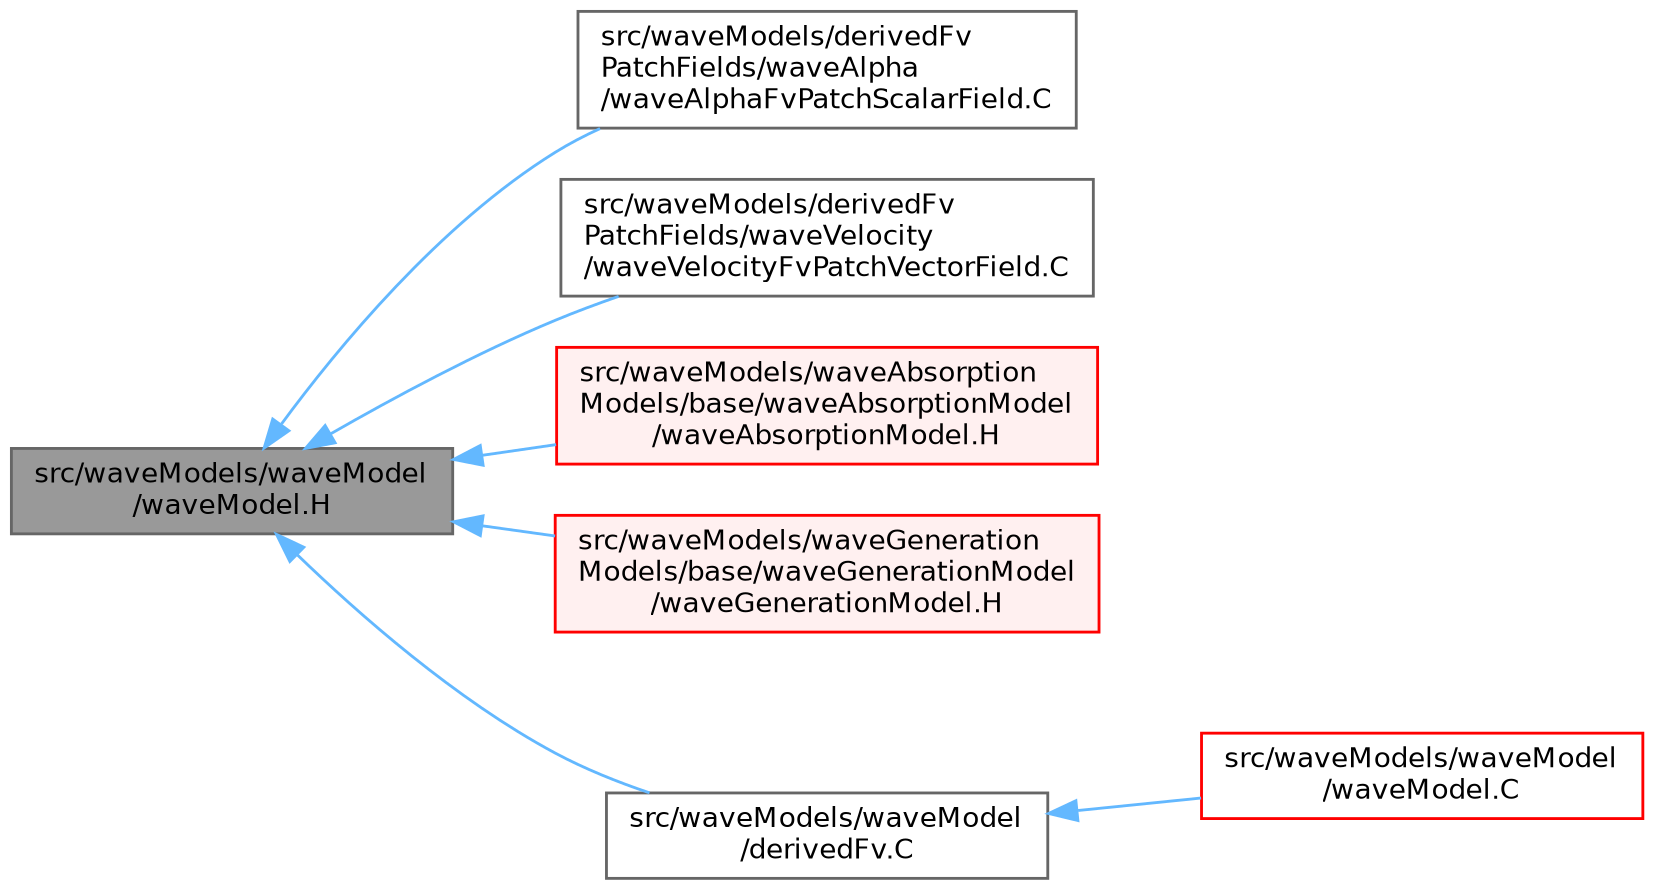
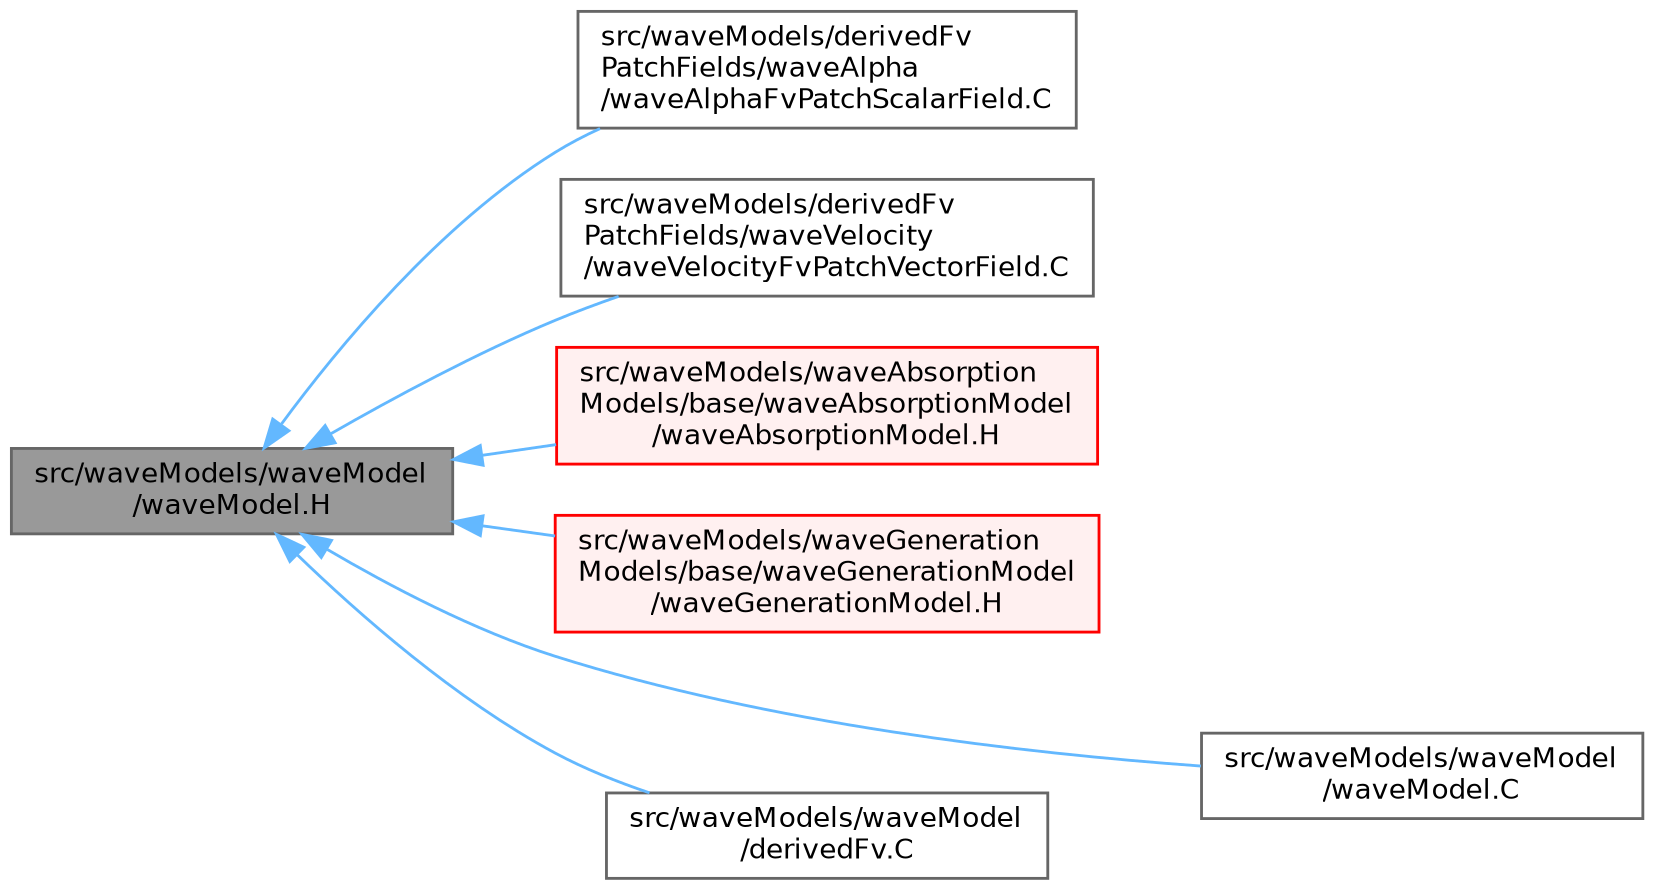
node "src/waveModels/waveModel /waveModel.C": color red -> grey40
edge "src/waveModels/waveModel /waveModel.C" -> "src/waveModels/waveModel /derivedFv.C": now "src/waveModels/waveModel /waveModel.C" -> "src/waveModels/waveModel /waveModel.H"
